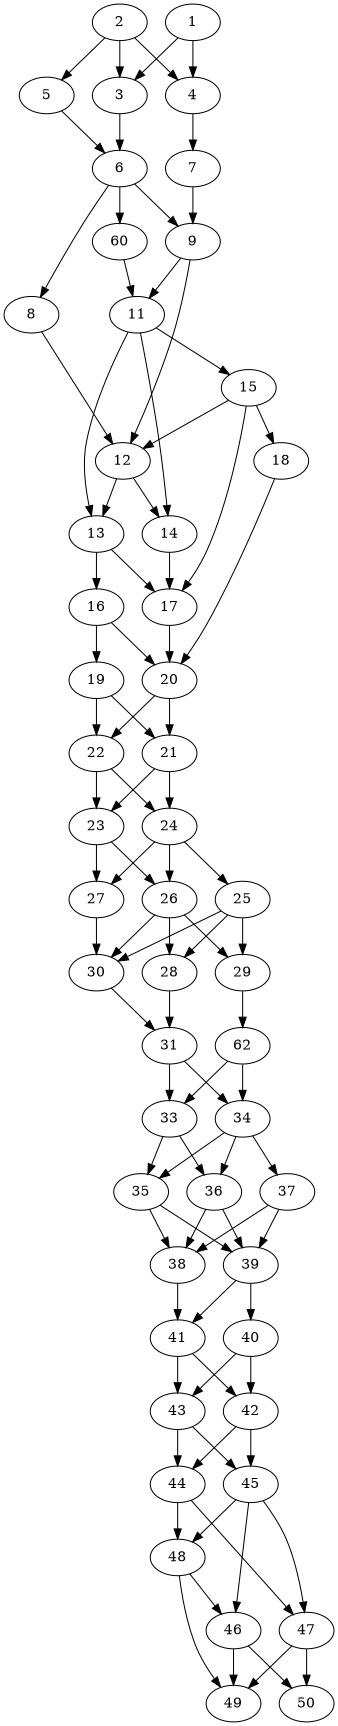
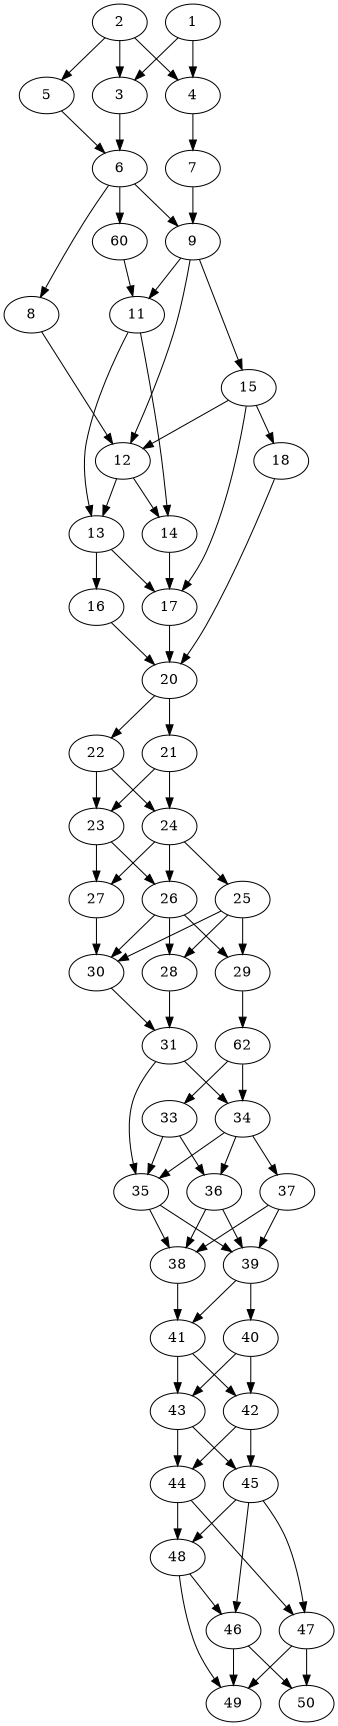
edge "11" -> "15": now "9" -> "15"
node "19": removed
edge "31" -> "33": now "31" -> "35"
